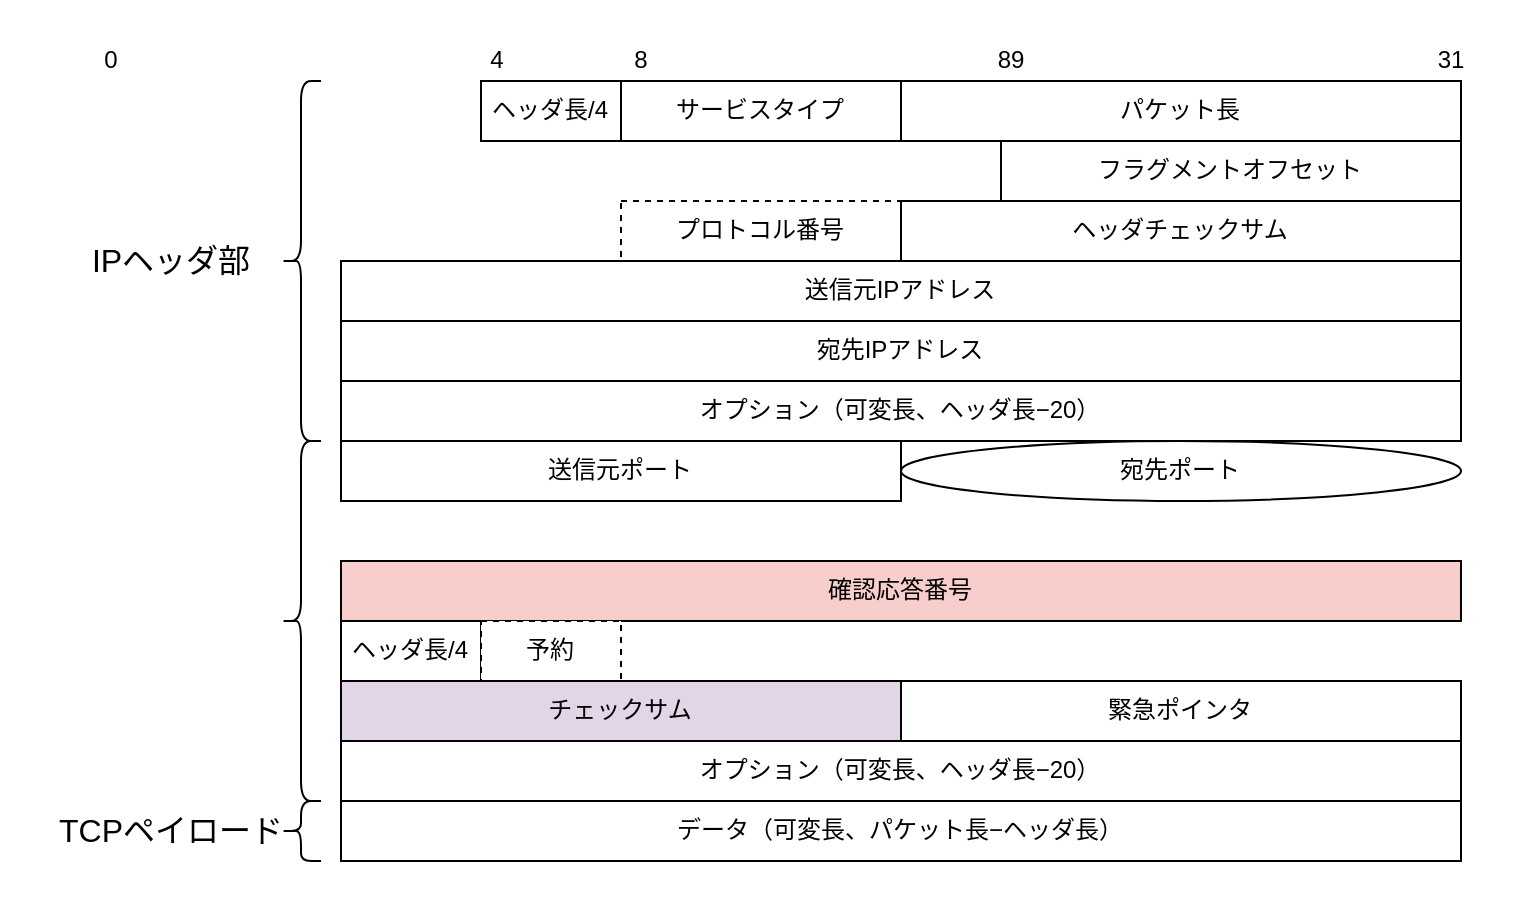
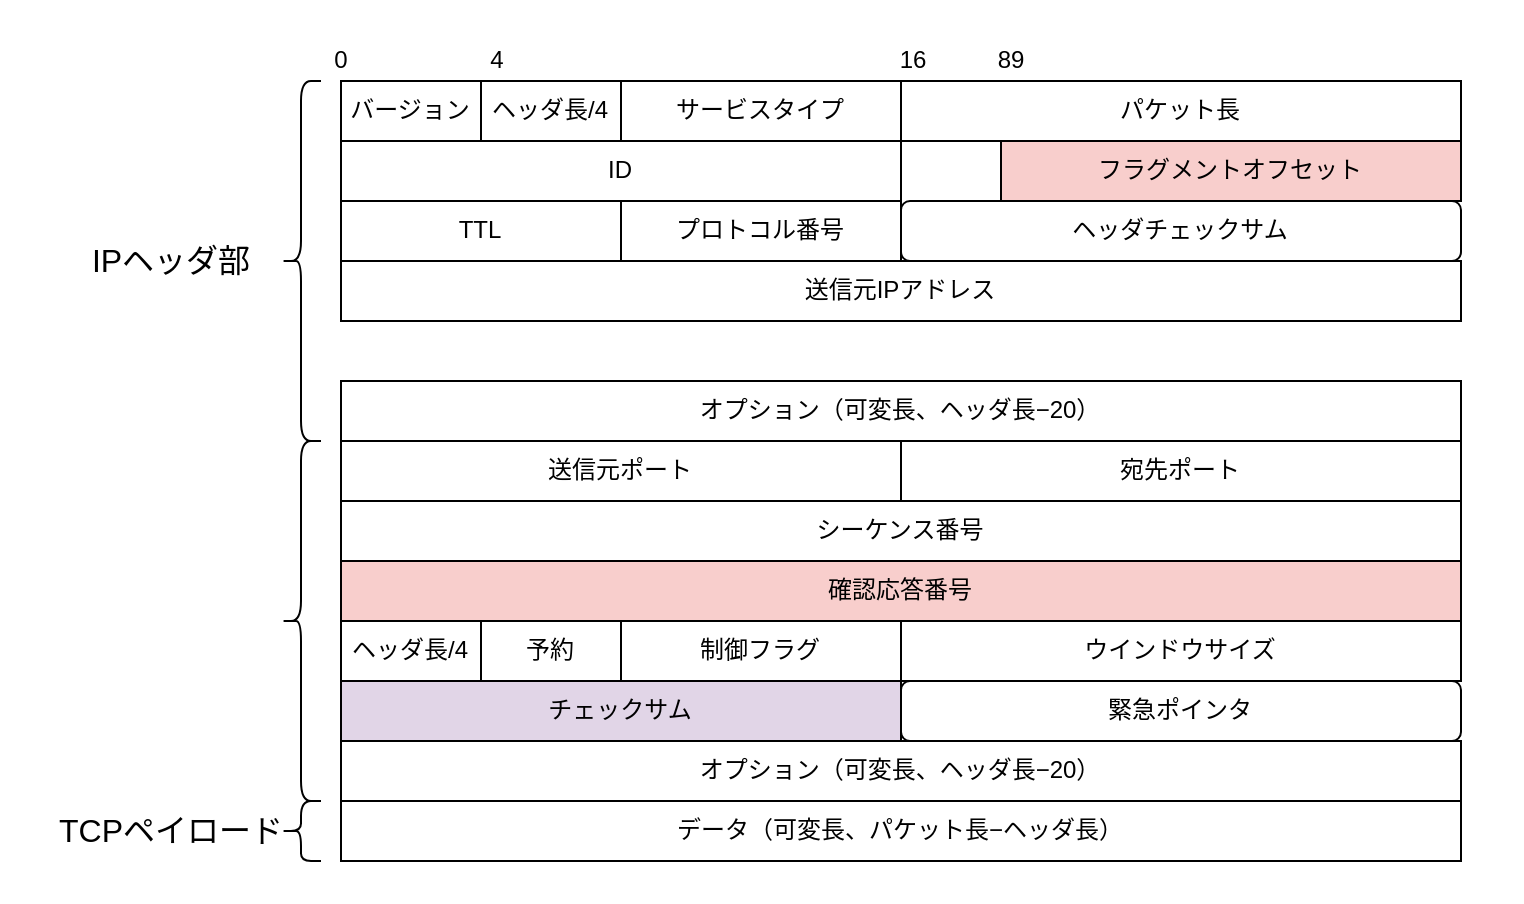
node "0": moved (111, 61) -> (341, 61)
node "8": removed
node "16": added
node "31": removed
node "バージョン": added
node "ID": added
node "フラグメントオフセット": fillcolor #ffffff -> #f8cecc
node "TTL": added
node "プロトコル番号": style dashed -> solid
node "ヘッダチェックサム": shape rectangle -> rounded rectangle
node "宛先IPアドレス": removed
node "宛先ポート": shape ellipse -> rectangle
node "シーケンス番号": added
node "予約": style dashed -> solid
node "制御フラグ": added
node "ウインドウサイズ": added
node "緊急ポインタ": shape rectangle -> rounded rectangle
